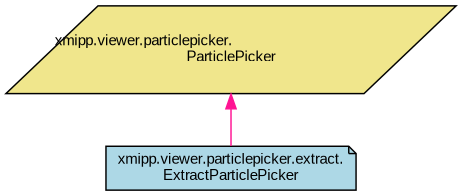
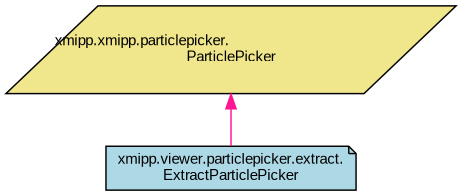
node "xmipp.viewer.particlepicker. ParticlePicker": label "xmipp.viewer.particlepicker. ParticlePicker" -> "xmipp.xmipp.particlepicker. ParticlePicker"
